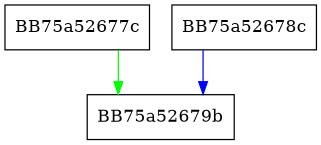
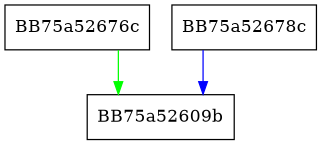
node "BB75a52677c": label "BB75a52677c" -> "BB75a52676c"
node "BB75a52679b": label "BB75a52679b" -> "BB75a52609b"
